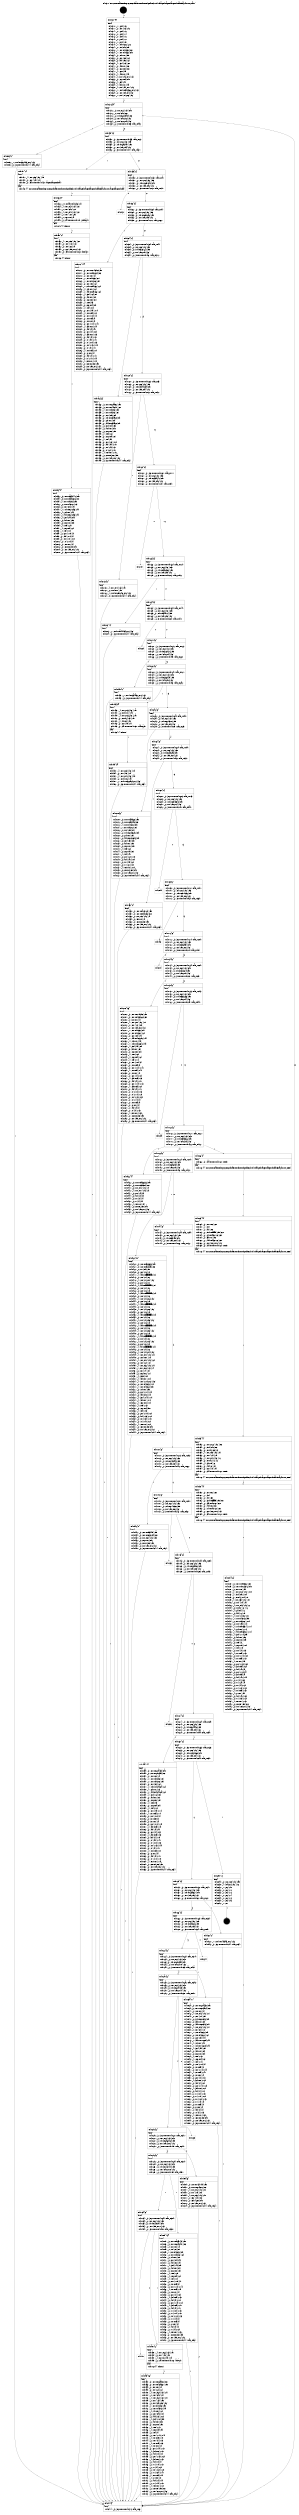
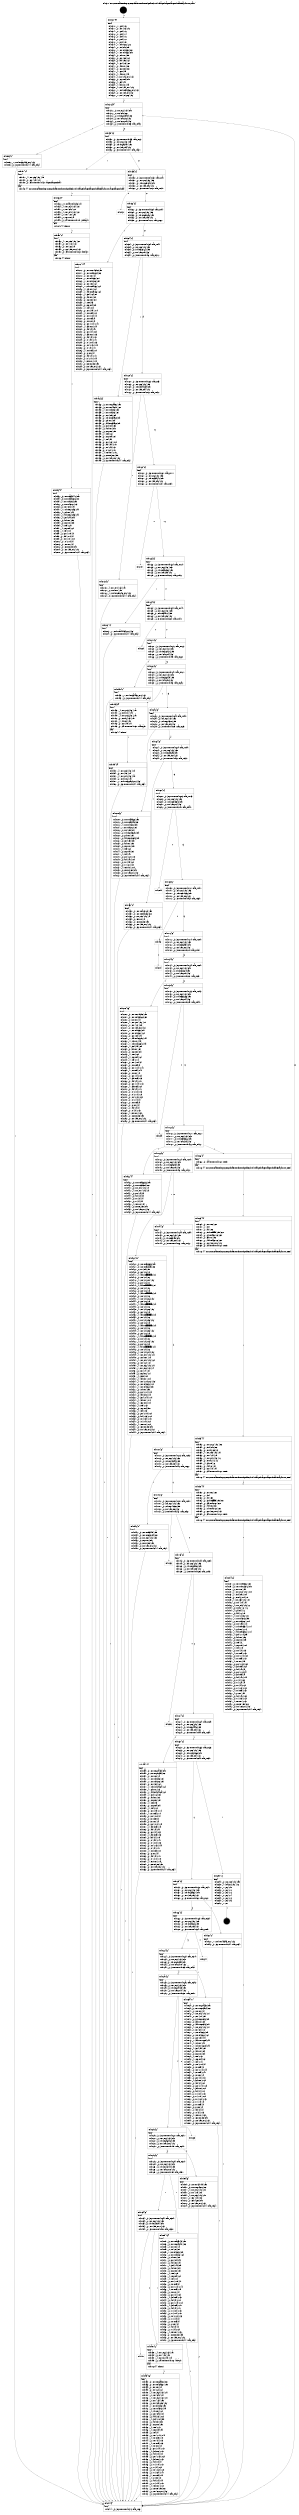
edge "0x401718 [28]" -> "0x40201f": now "0x401a6d" -> "0x40201f"
